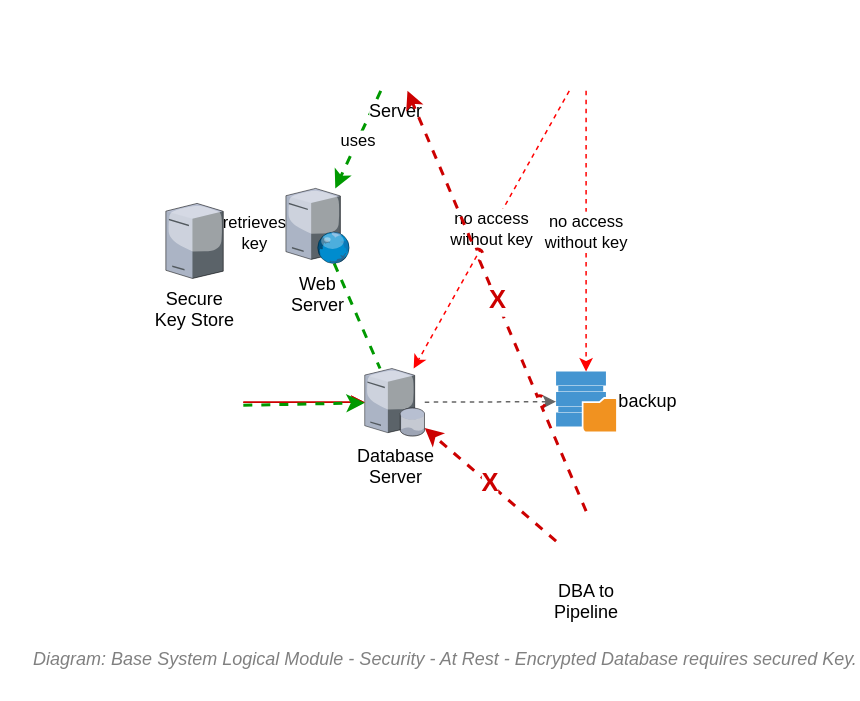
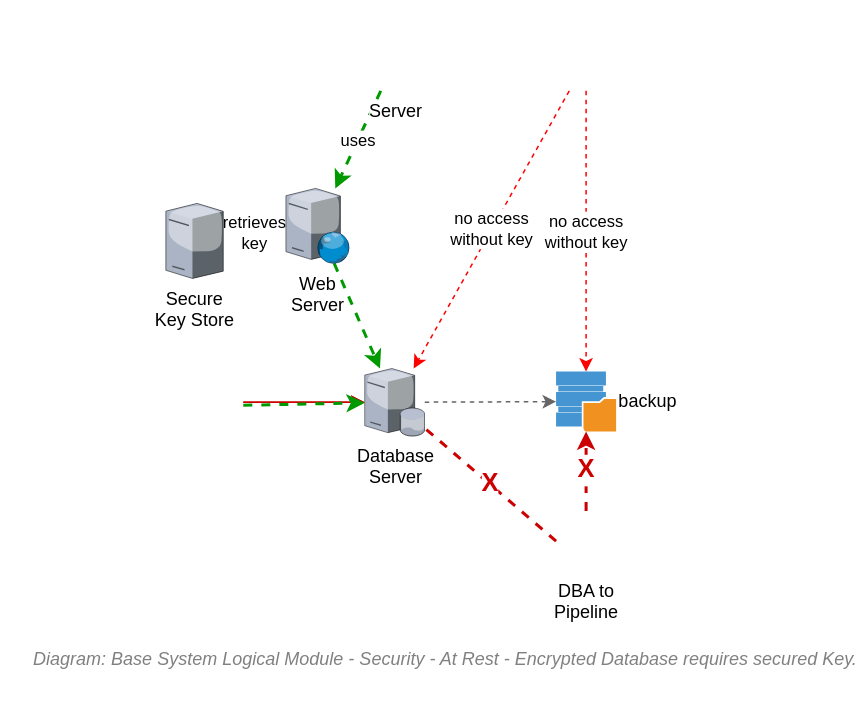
edge "DBA to Pipeline" -> "Server": now "DBA to Pipeline" -> "backup"
edge "Web Server" -- "Database Server": arrowhead none -> classic
edge "DBA to Pipeline" -> "Database Server": arrowhead classic -> none
